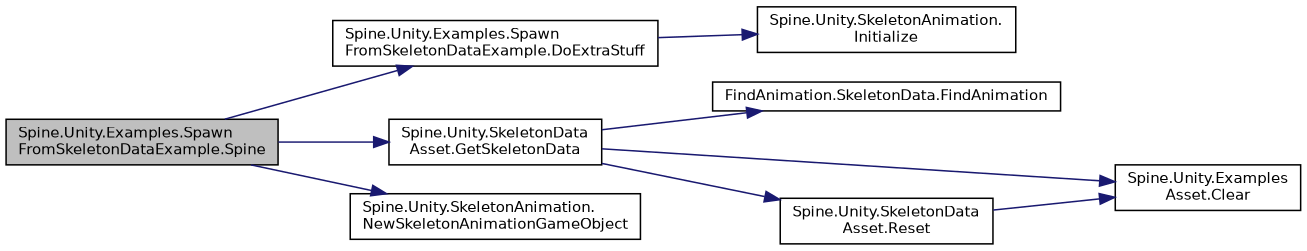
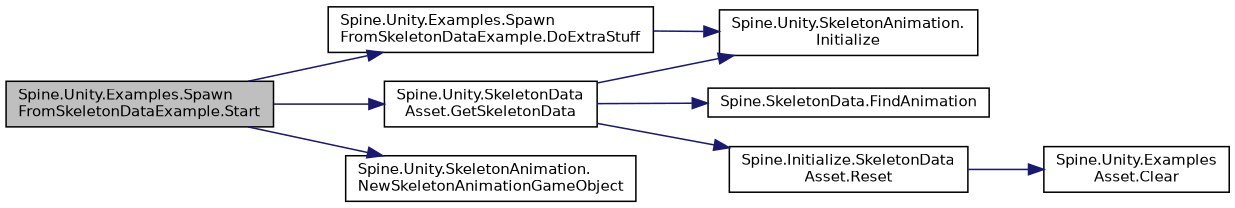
node "FindAnimation.SkeletonData.FindAnimation": label "FindAnimation.SkeletonData.FindAnimation" -> "Spine.SkeletonData.FindAnimation"
node "Spine.Unity.Examples.Spawn FromSkeletonDataExample.Spine": label "Spine.Unity.Examples.Spawn FromSkeletonDataExample.Spine" -> "Spine.Unity.Examples.Spawn FromSkeletonDataExample.Start"
edge "Spine.Unity.SkeletonData Asset.GetSkeletonData" -> "Spine.Unity.Examples Asset.Clear": now "Spine.Unity.SkeletonData Asset.GetSkeletonData" -> "Spine.Unity.SkeletonAnimation. Initialize"
node "Spine.Unity.SkeletonData Asset.Reset": label "Spine.Unity.SkeletonData Asset.Reset" -> "Spine.Initialize.SkeletonData Asset.Reset"
